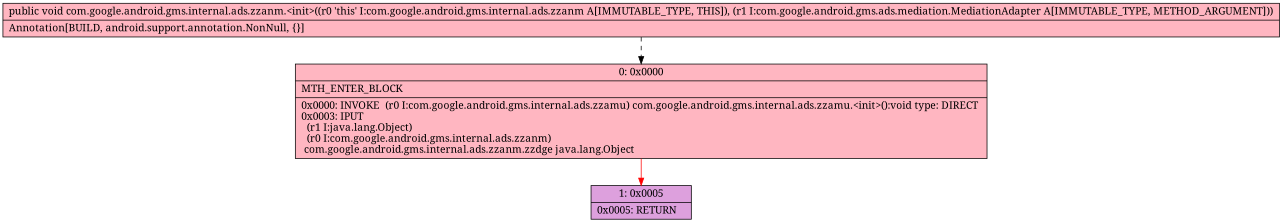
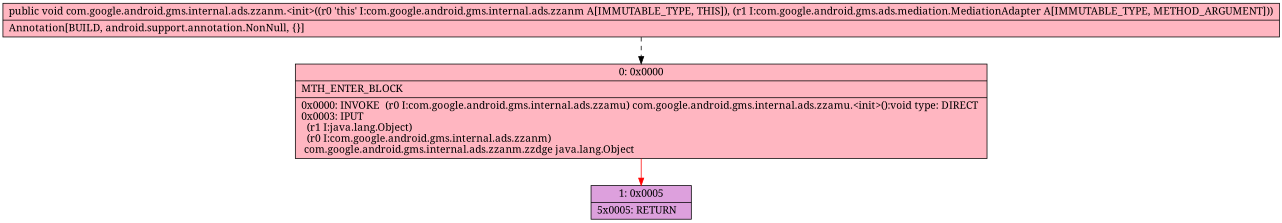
node "1: 0x0005": text "0x0005: RETURN" -> "5x0005: RETURN"
